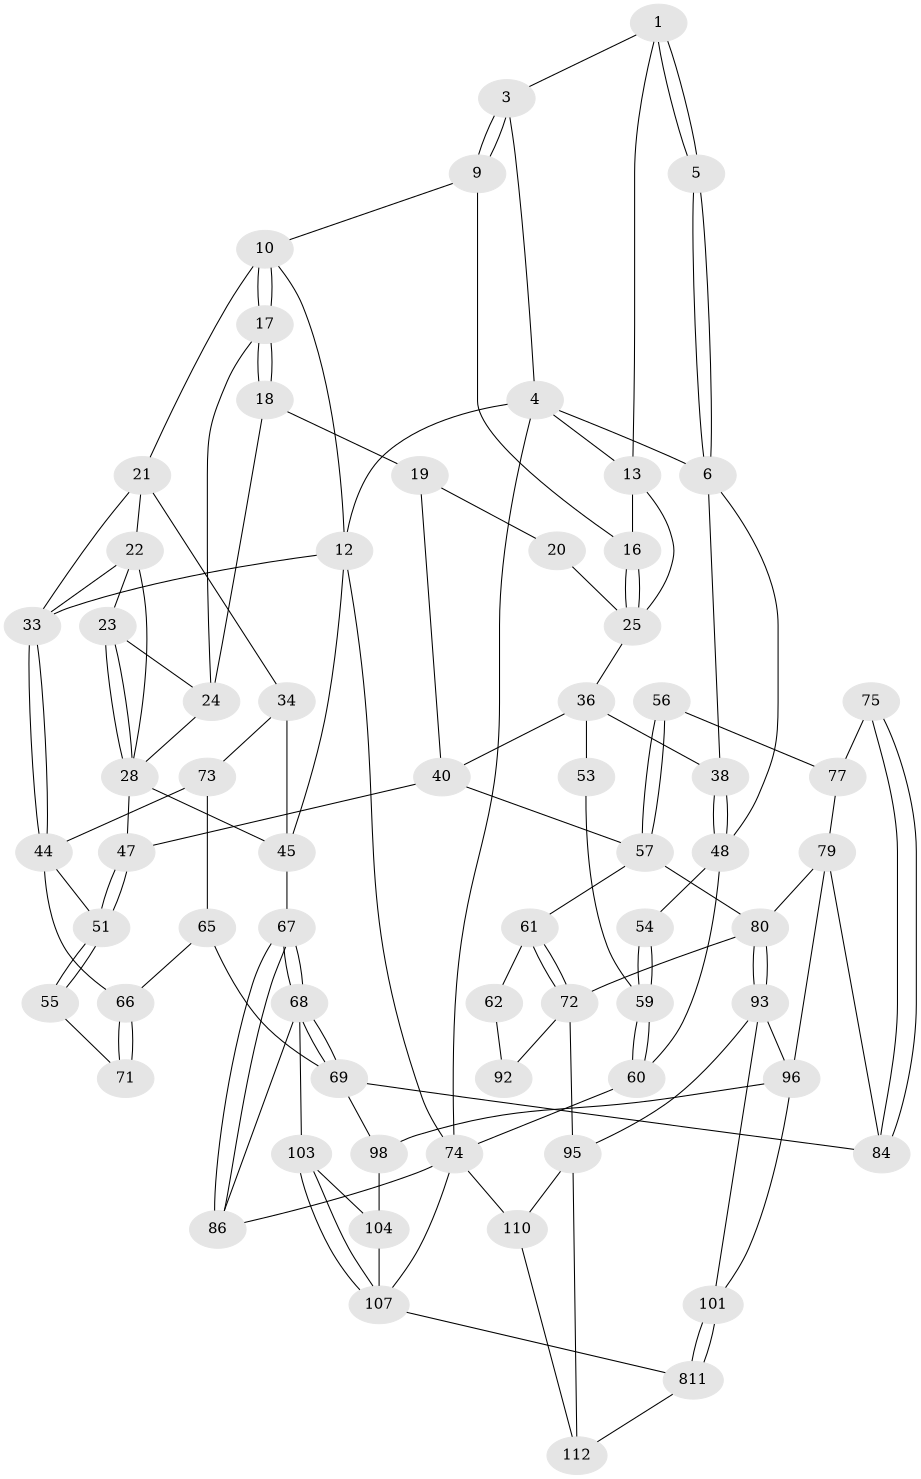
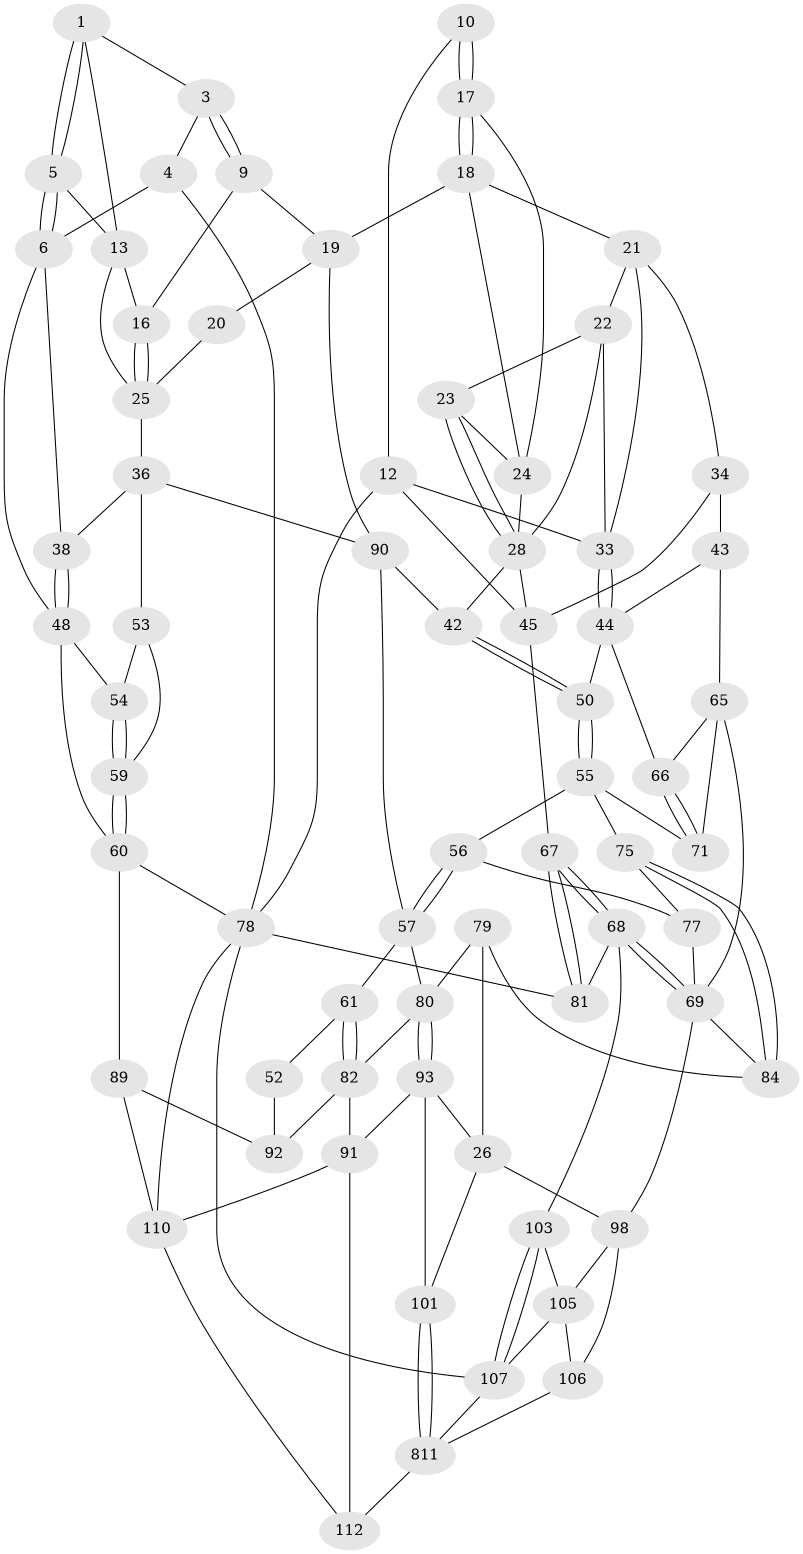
edge "9" -- "10": now "9" -- "19"
edge "10" -- "21": now "18" -- "21"
edge "4" -- "13": now "5" -- "13"
edge "4" -- "12": removed
edge "53" -- "54": added
node "73": label "73" -> "43"
node "40": label "40" -> "90"
edge "65" -- "71": added
edge "55" -- "56": added
edge "55" -- "75": added
edge "77" -- "79": now "77" -- "69"
node "47": label "47" -> "42"
node "51": label "51" -> "50"
node "62": label "62" -> "52"
node "72": label "72" -> "82"
node "89": added
node "96": label "96" -> "26"
node "74": label "74" -> "78"
node "95": label "95" -> "91"
node "86": label "86" -> "81"
node "104": label "104" -> "105"
node "106": added
